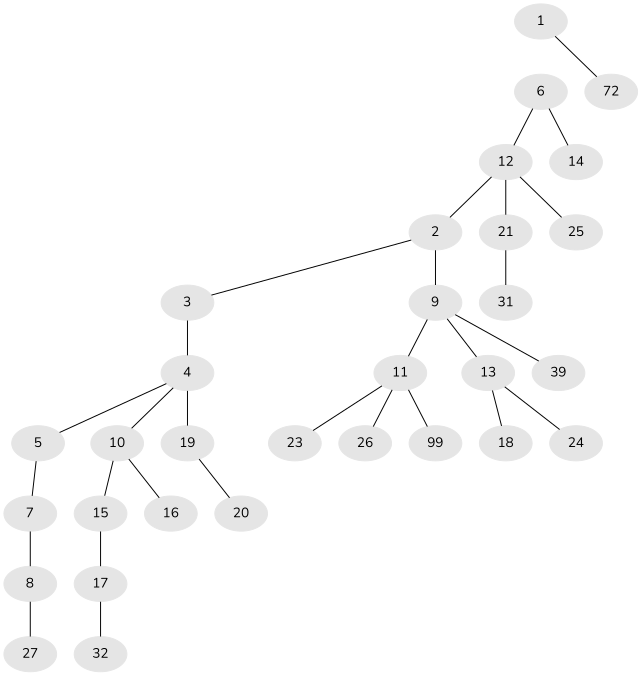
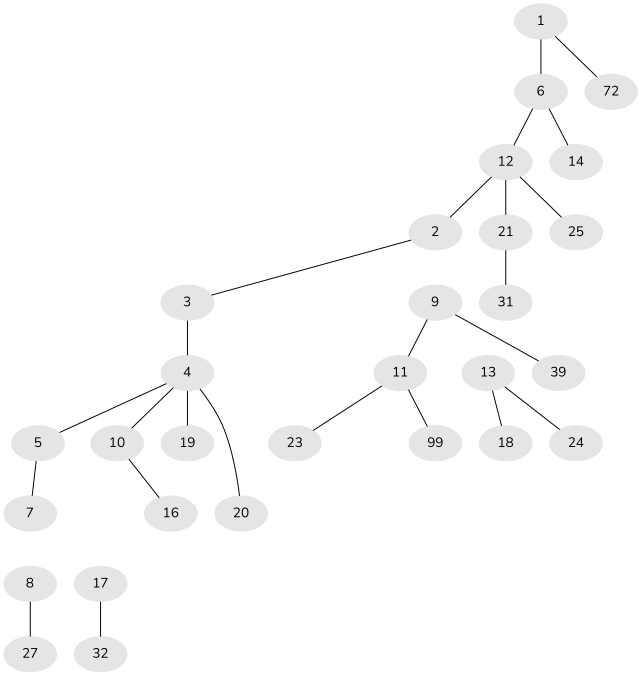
edge "1" -- "6": added
edge "2" -- "9": removed
edge "9" -- "13": removed
node "26": removed
edge "19" -- "20": now "4" -- "20"
node "15": removed
edge "7" -- "8": removed
